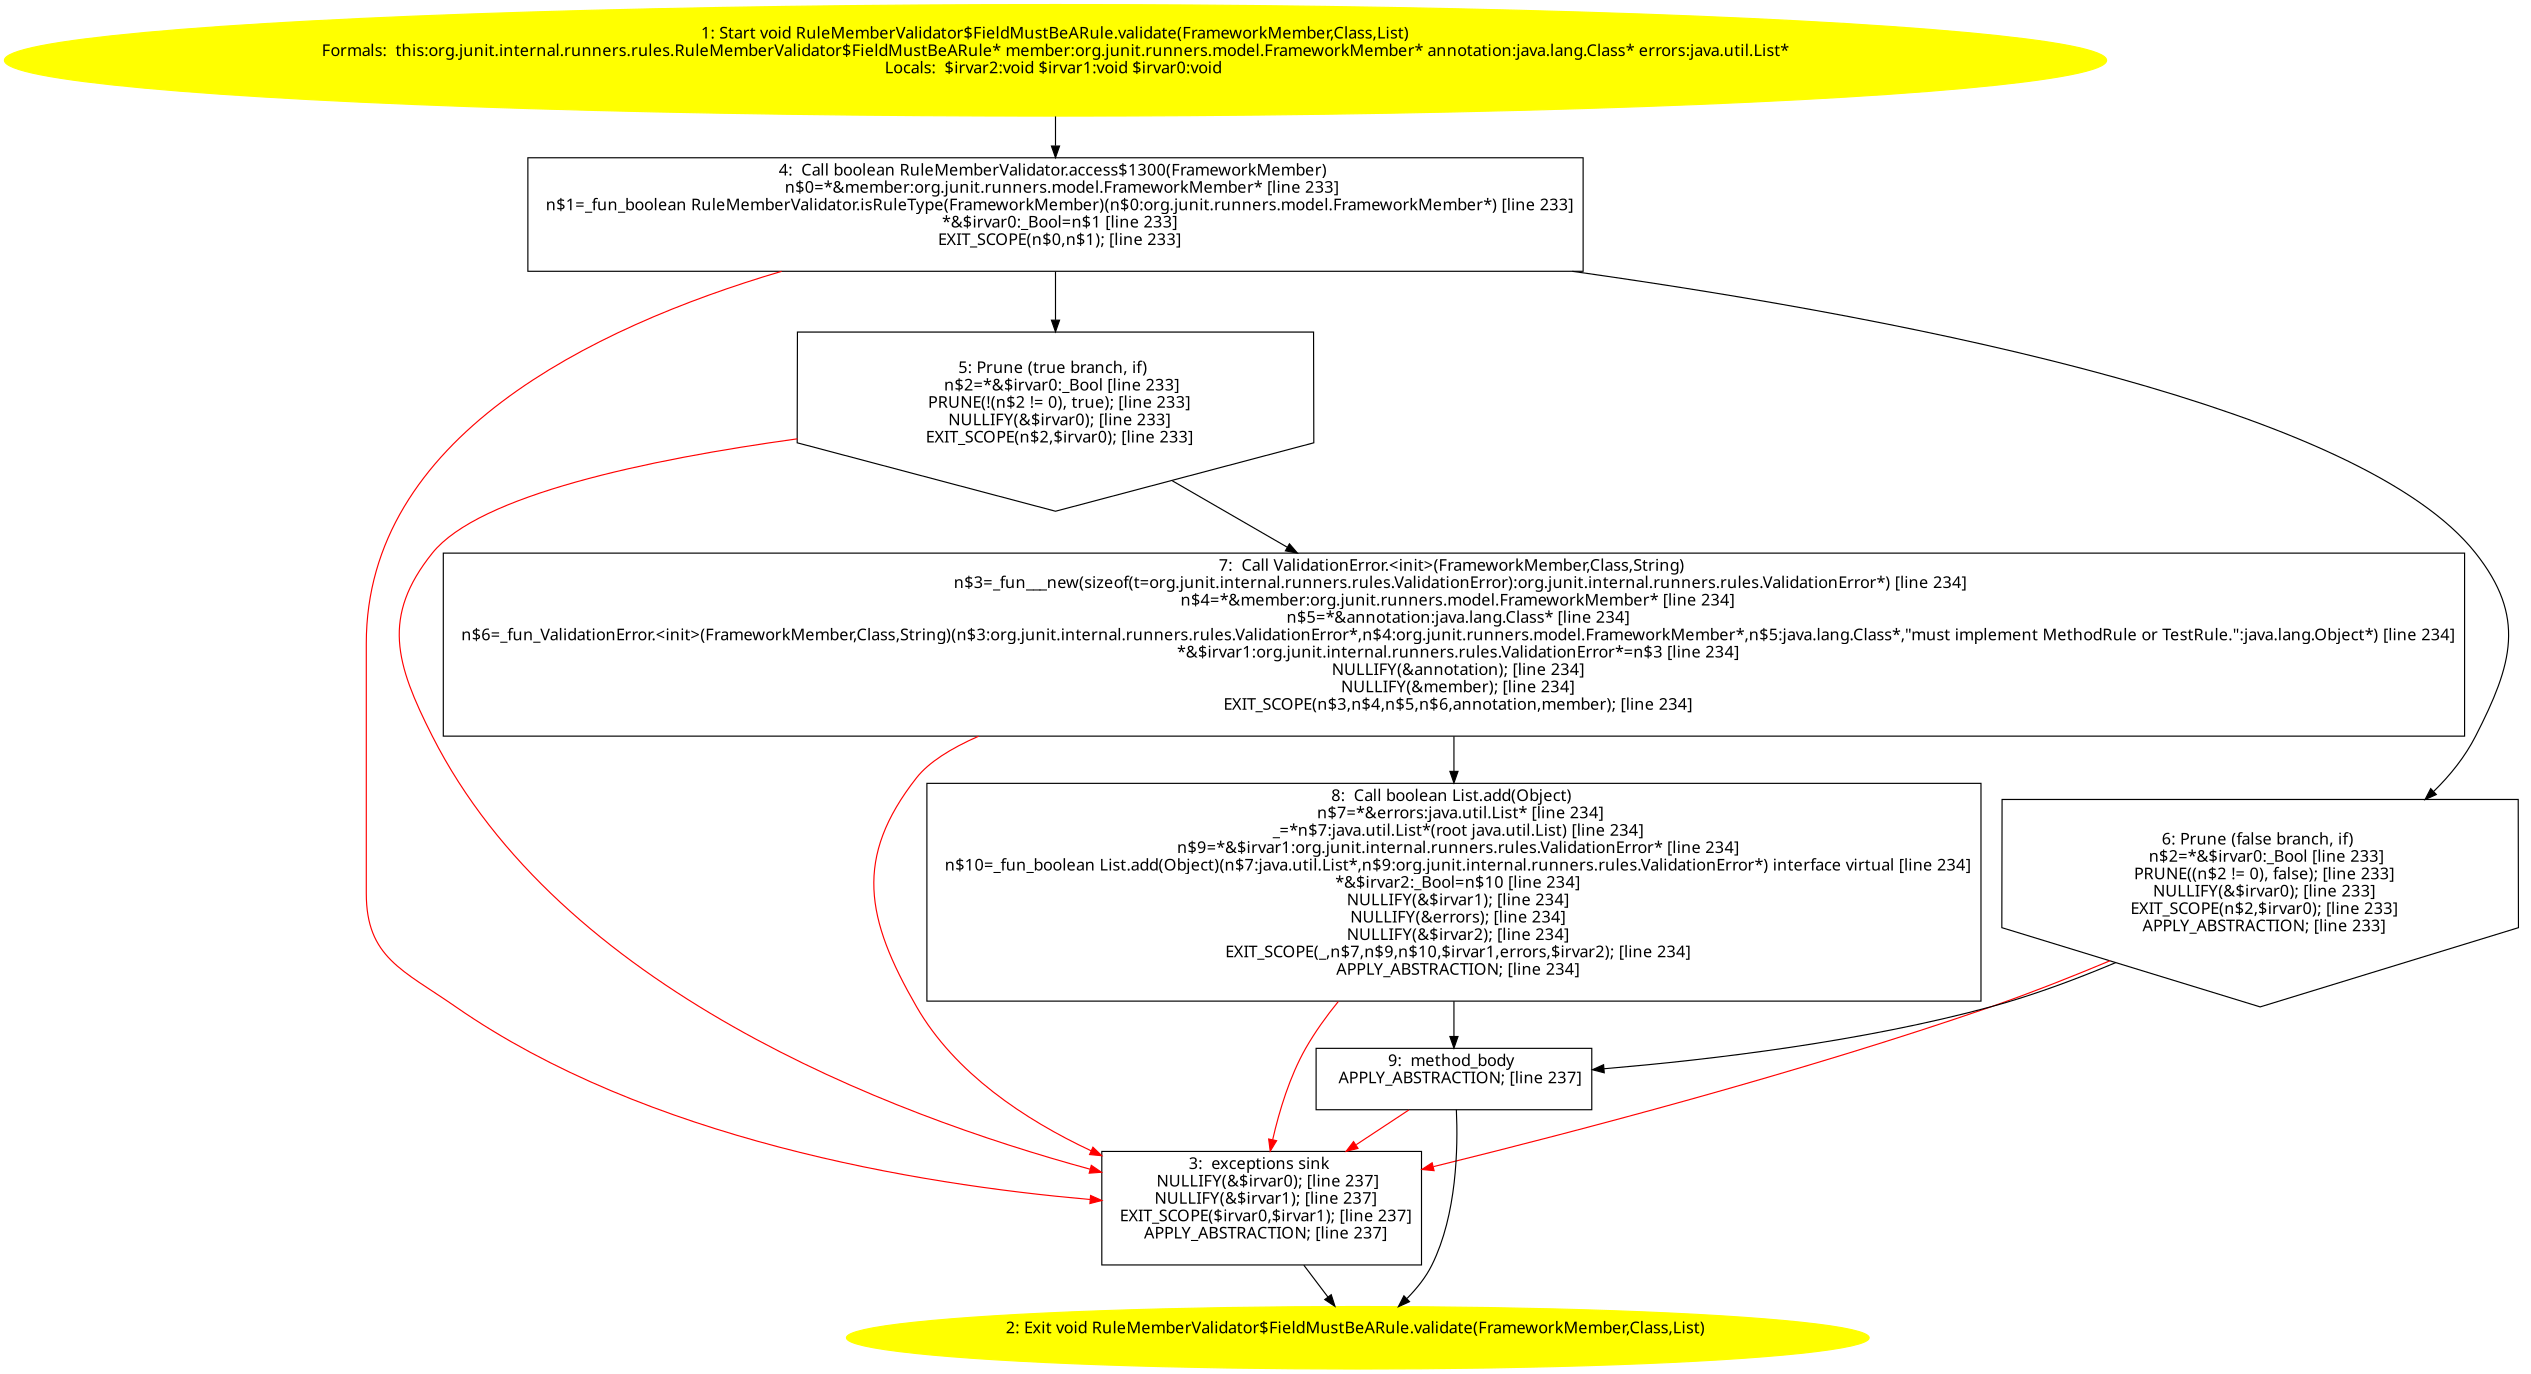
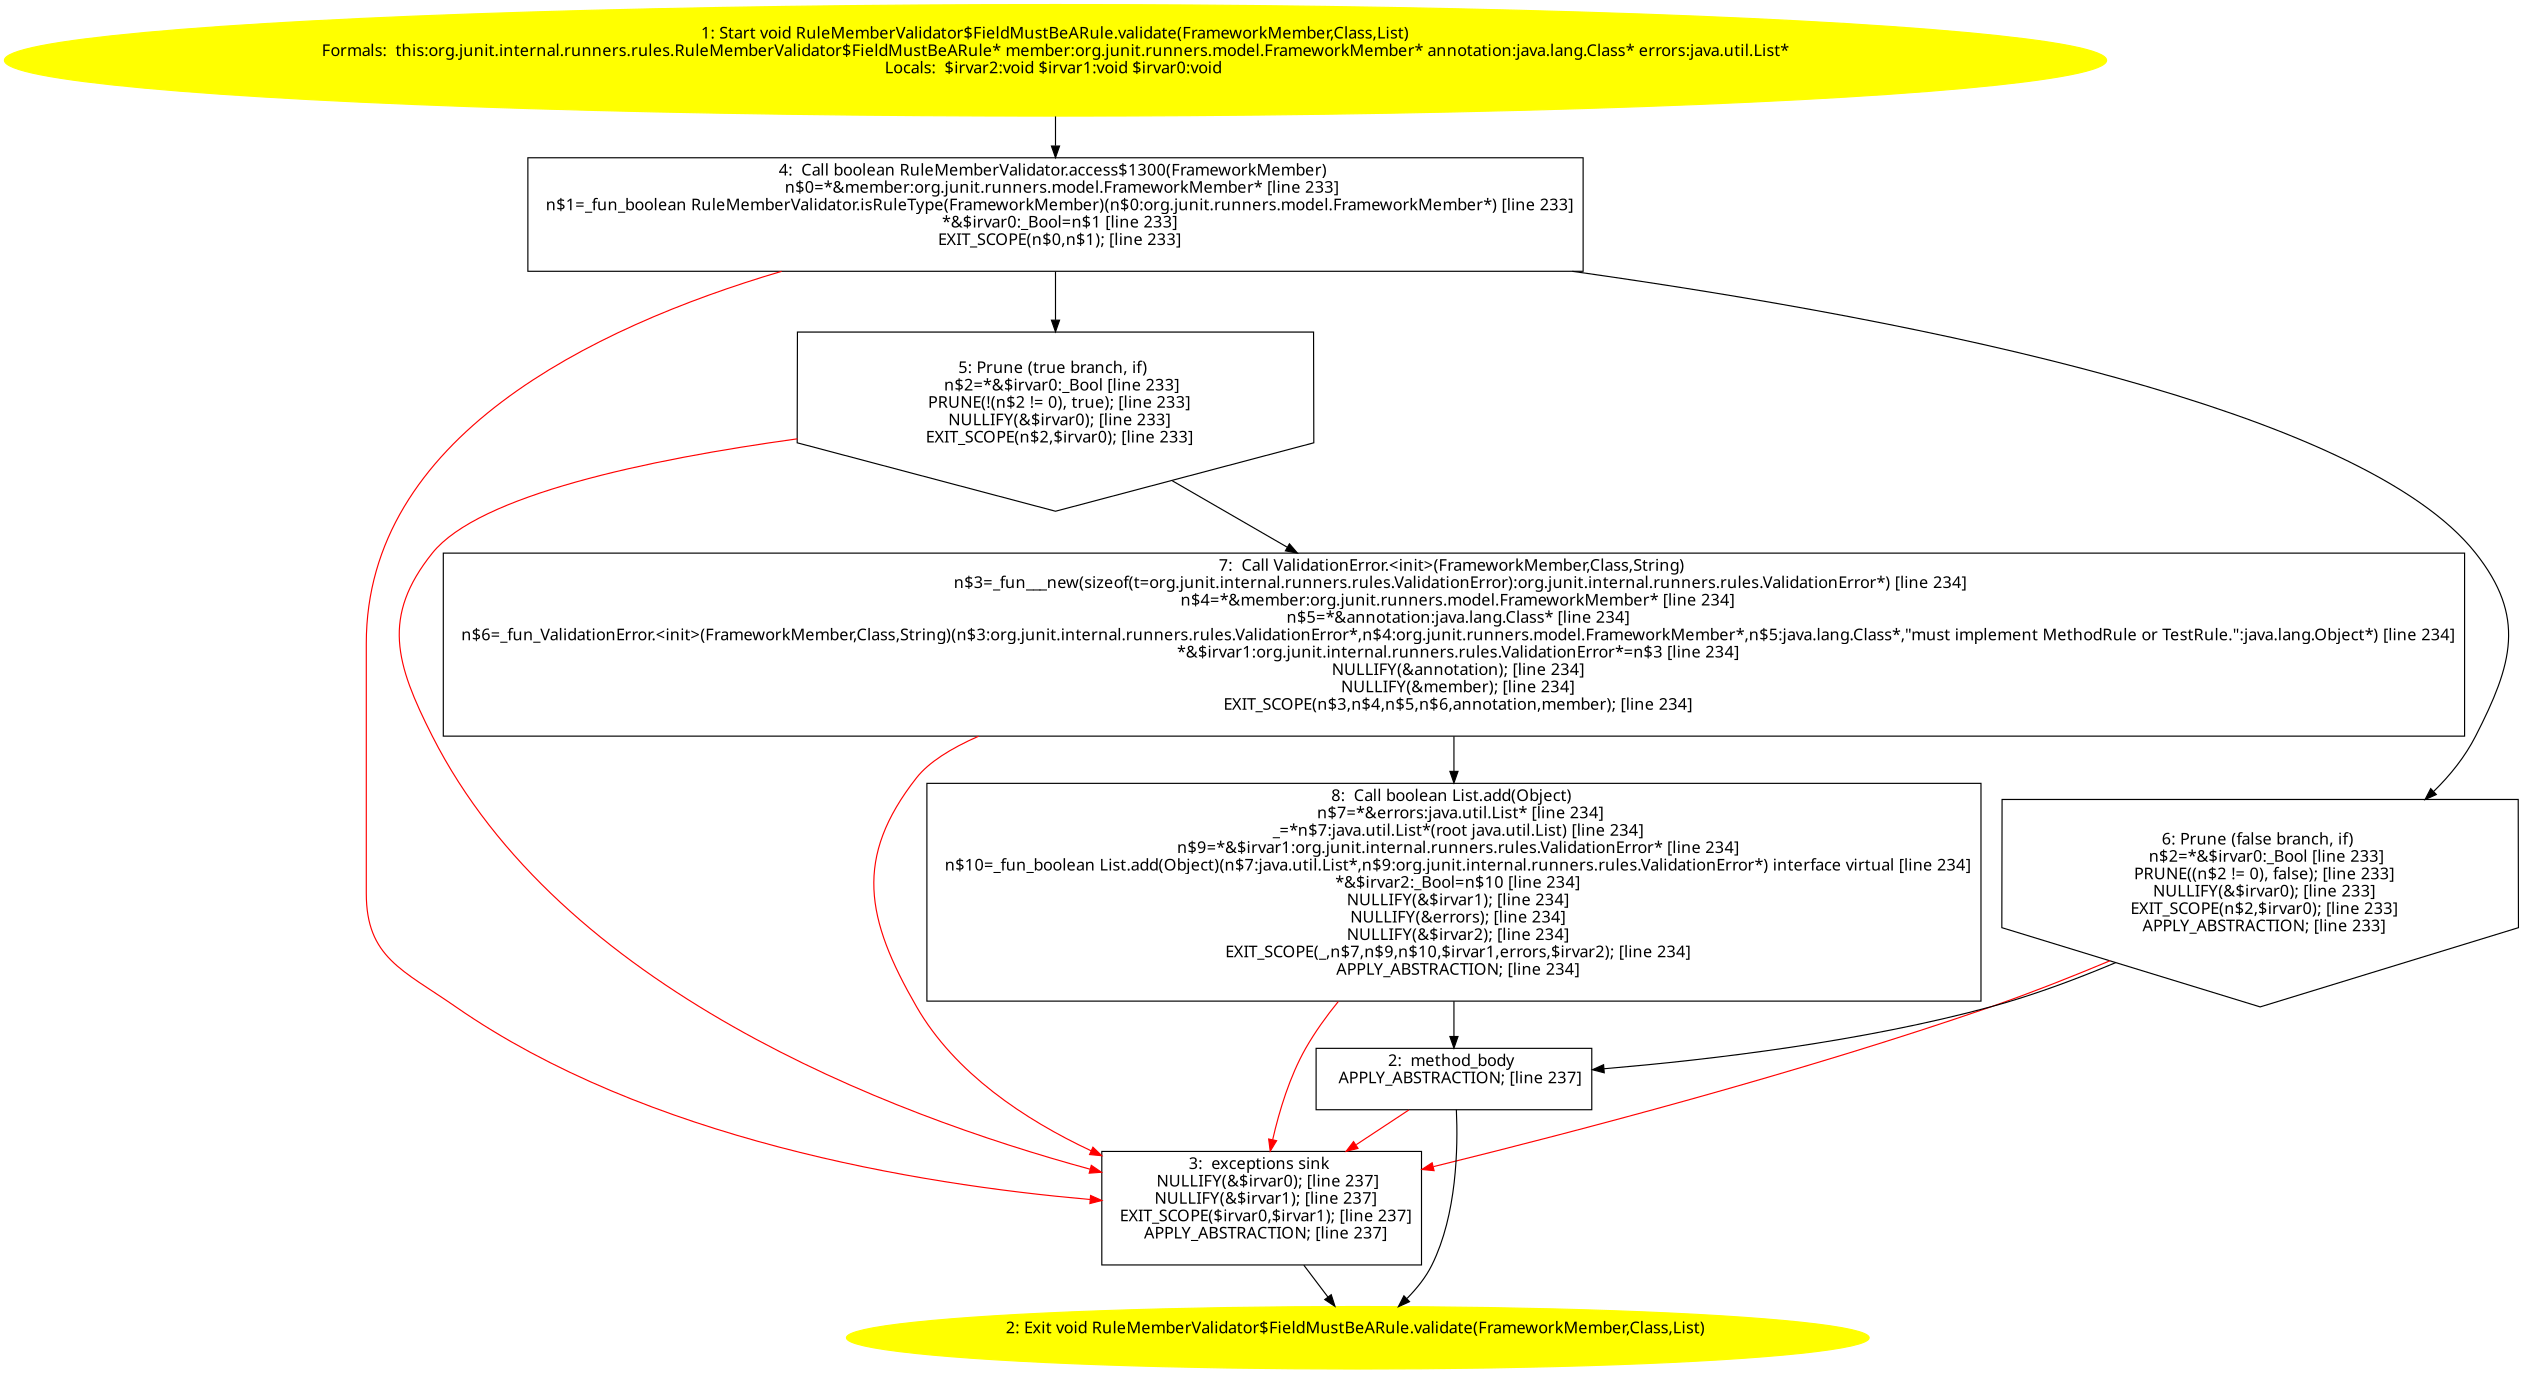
node "9:  method_body APPLY_ABSTRACTION; [line 237]": label "9:  method_body APPLY_ABSTRACTION; [line 237]" -> "2:  method_body APPLY_ABSTRACTION; [line 237]"
